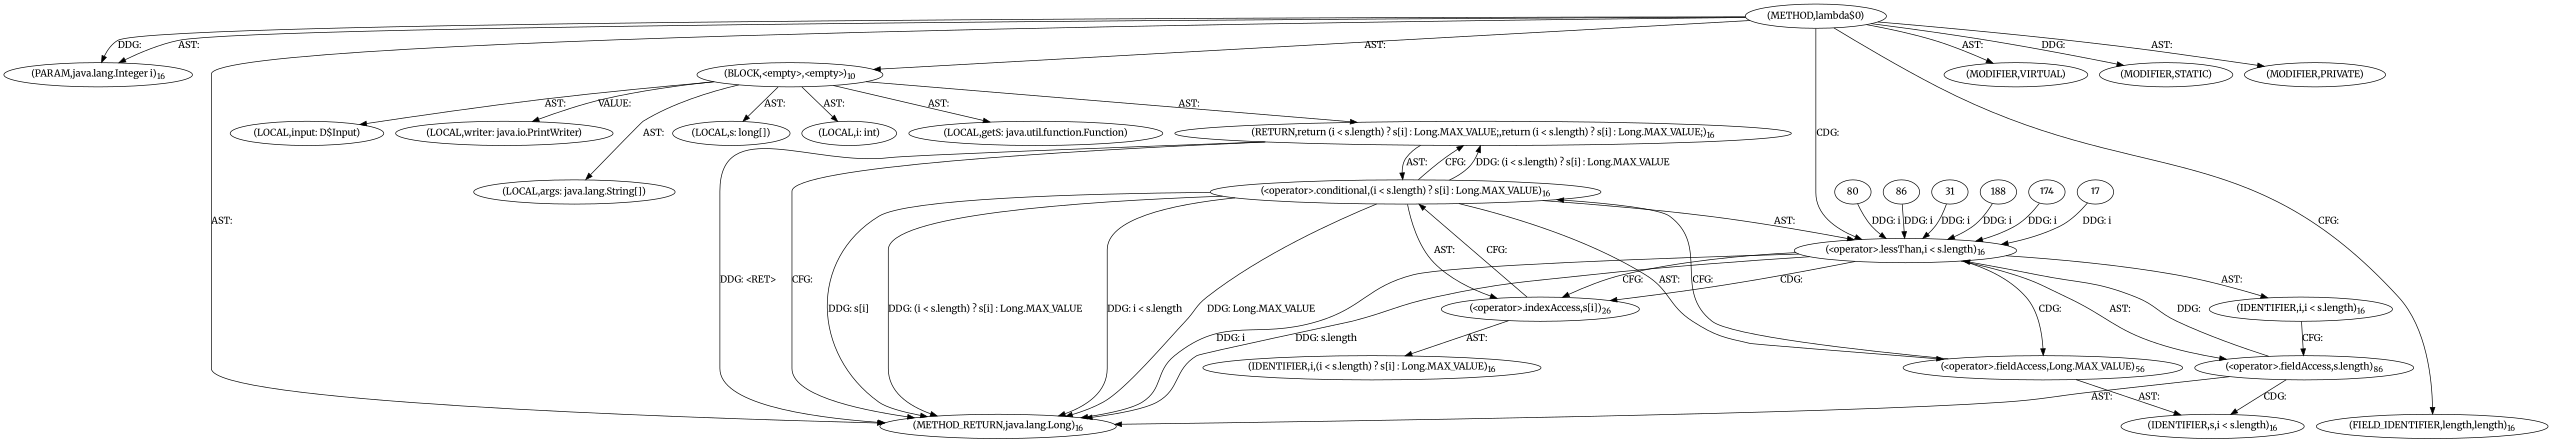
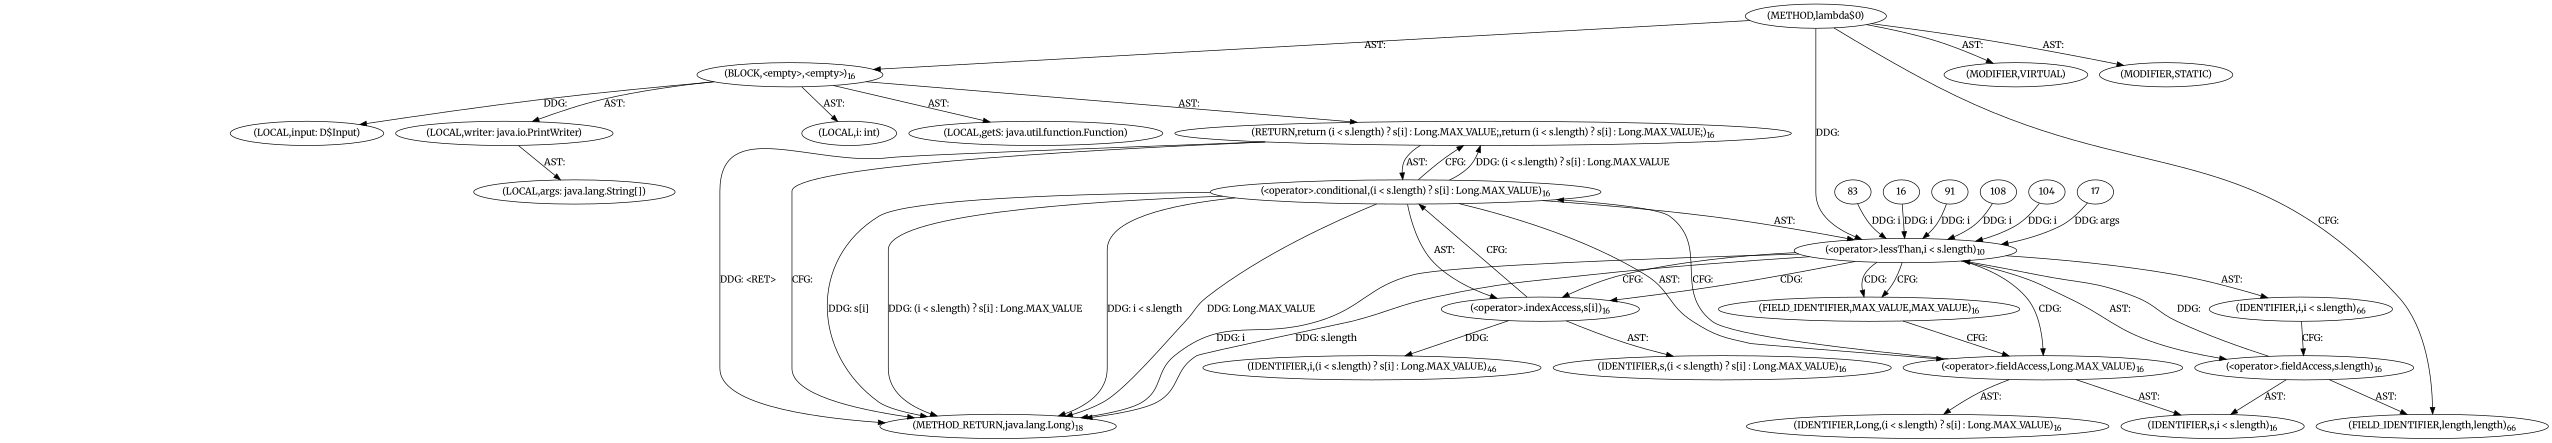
edge "(METHOD,lambda$0)" -> "(METHOD_RETURN,java.lang.Long)": removed, label "AST:"
edge "(METHOD,lambda$0)" -> "(MODIFIER,STATIC)": label "DDG: " -> "AST: "
node "(BLOCK,<empty>,<empty>)": text "10" -> "16"
node "(PARAM,java.lang.Integer i)": removed
node "(MODIFIER,PRIVATE)": removed
edge "(BLOCK,<empty>,<empty>)" -> "(LOCAL,input: D$Input)": label "AST: " -> "DDG: "
edge "(BLOCK,<empty>,<empty>)" -> "(LOCAL,writer: java.io.PrintWriter)": label "VALUE: " -> "AST: "
edge "(BLOCK,<empty>,<empty>)" -> "(LOCAL,args: java.lang.String[])": now "(LOCAL,writer: java.io.PrintWriter)" -> "(LOCAL,args: java.lang.String[])"
node "(LOCAL,s: long[])": removed
edge "(METHOD,lambda$0)" -> "(<operator>.lessThan,i < s.length)": label "CDG: " -> "DDG: "
node "80": label "80" -> "83"
node "86": label "86" -> "16"
node "31": label "31" -> "91"
node "188": label "188" -> "108"
node "174": label "174" -> "104"
edge "17" -> "(<operator>.lessThan,i < s.length)": label "DDG: i" -> "DDG: args"
node "(<operator>.lessThan,i < s.length)": text "16" -> "10"
node "(<operator>.indexAccess,s[i])": text "26" -> "16"
node "(IDENTIFIER,i,i < s.length)": text "16" -> "66"
node "(FIELD_IDENTIFIER,MAX_VALUE,MAX_VALUE)": added
edge "(<operator>.indexAccess,s[i])" -> "(IDENTIFIER,i,(i < s.length) ? s[i] : Long.MAX_VALUE)": label "AST: " -> "DDG: "
node "(IDENTIFIER,i,(i < s.length) ? s[i] : Long.MAX_VALUE)": text "16" -> "46"
node "(<operator>.fieldAccess,Long.MAX_VALUE)": text "56" -> "16"
node "(<operator>.fieldAccess,s.length)": text "86" -> "16"
node "(IDENTIFIER,s,(i < s.length) ? s[i] : Long.MAX_VALUE)": added
edge "(<operator>.fieldAccess,s.length)" -> "(IDENTIFIER,s,i < s.length)": label "CDG: " -> "AST: "
edge "(<operator>.fieldAccess,s.length)" -> "(METHOD_RETURN,java.lang.Long)": now "(<operator>.fieldAccess,s.length)" -> "(FIELD_IDENTIFIER,length,length)"
node "(METHOD_RETURN,java.lang.Long)": text "16" -> "18"
node "(FIELD_IDENTIFIER,length,length)": text "16" -> "66"
node "(IDENTIFIER,Long,(i < s.length) ? s[i] : Long.MAX_VALUE)": added
